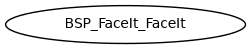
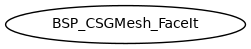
node "BSP_FaceIt_FaceIt": label "BSP_FaceIt_FaceIt" -> "BSP_CSGMesh_FaceIt"
